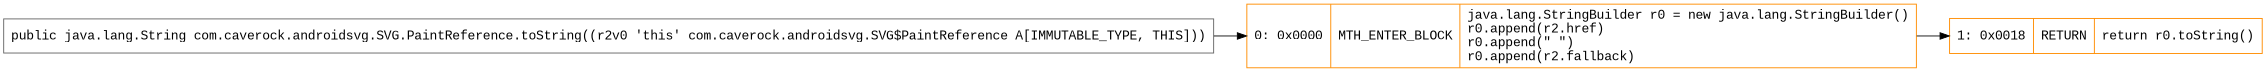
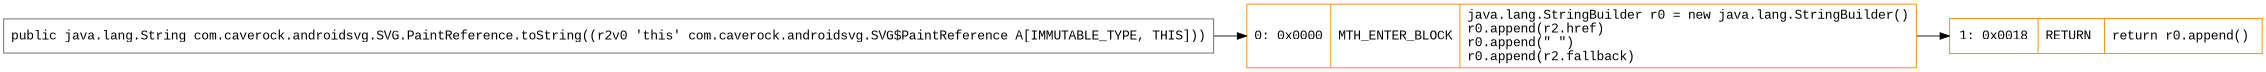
node "1: 0x0018": text "return r0.toString()" -> "return r0.append()"
